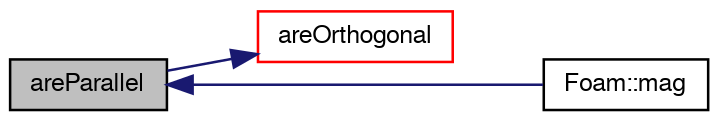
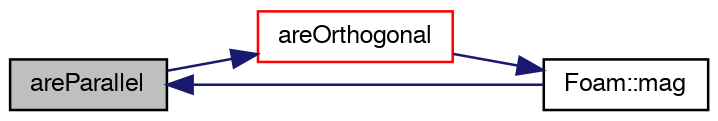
edge "areOrthogonal" -> "Foam::mag": added
